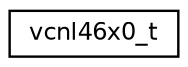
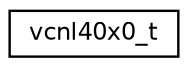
node "vcnl46x0_t": label "vcnl46x0_t" -> "vcnl40x0_t"
